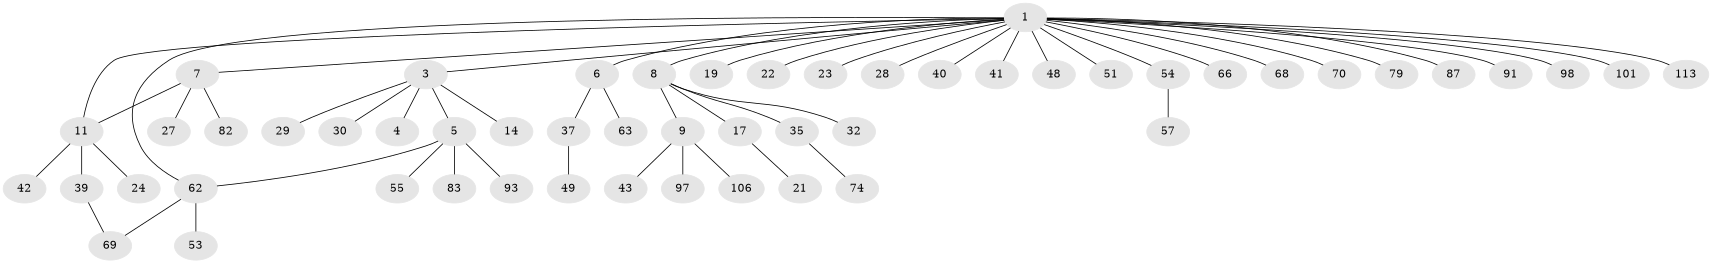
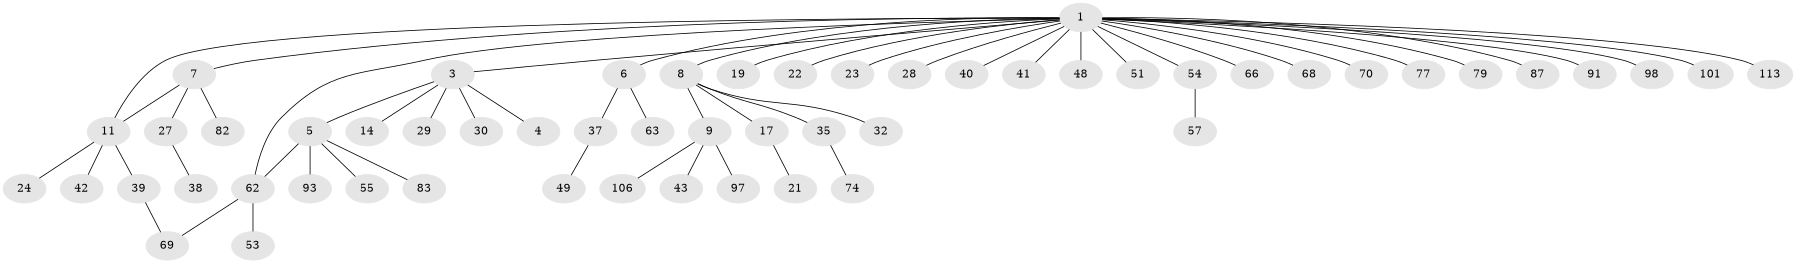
node "77": added
node "38": added
